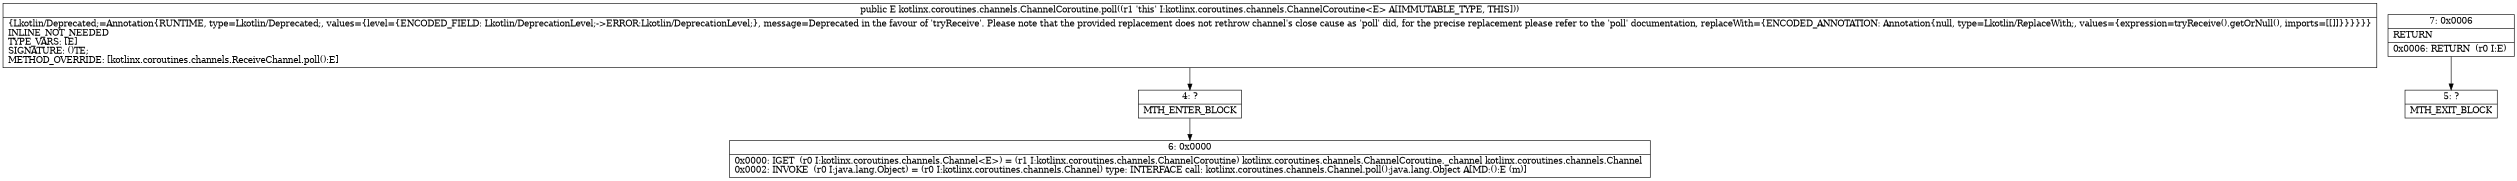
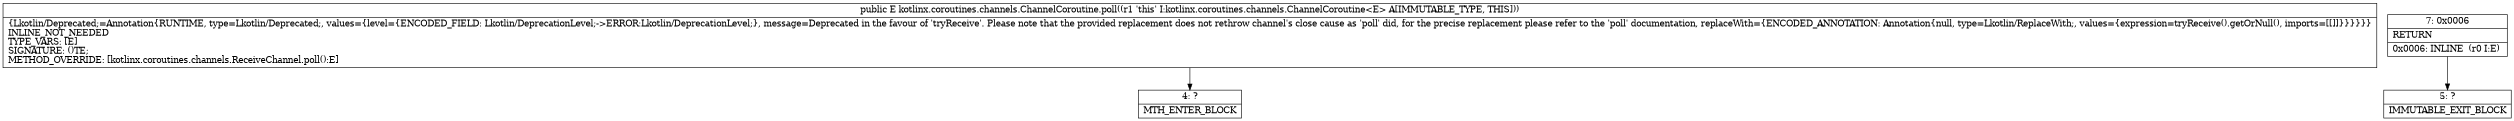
node "7: 0x0006": text "0x0006: RETURN  (r0 I:E)" -> "0x0006: INLINE  (r0 I:E)"
node "5: ?": text "MTH_EXIT_BLOCK" -> "IMMUTABLE_EXIT_BLOCK"
node "6: 0x0000": removed
